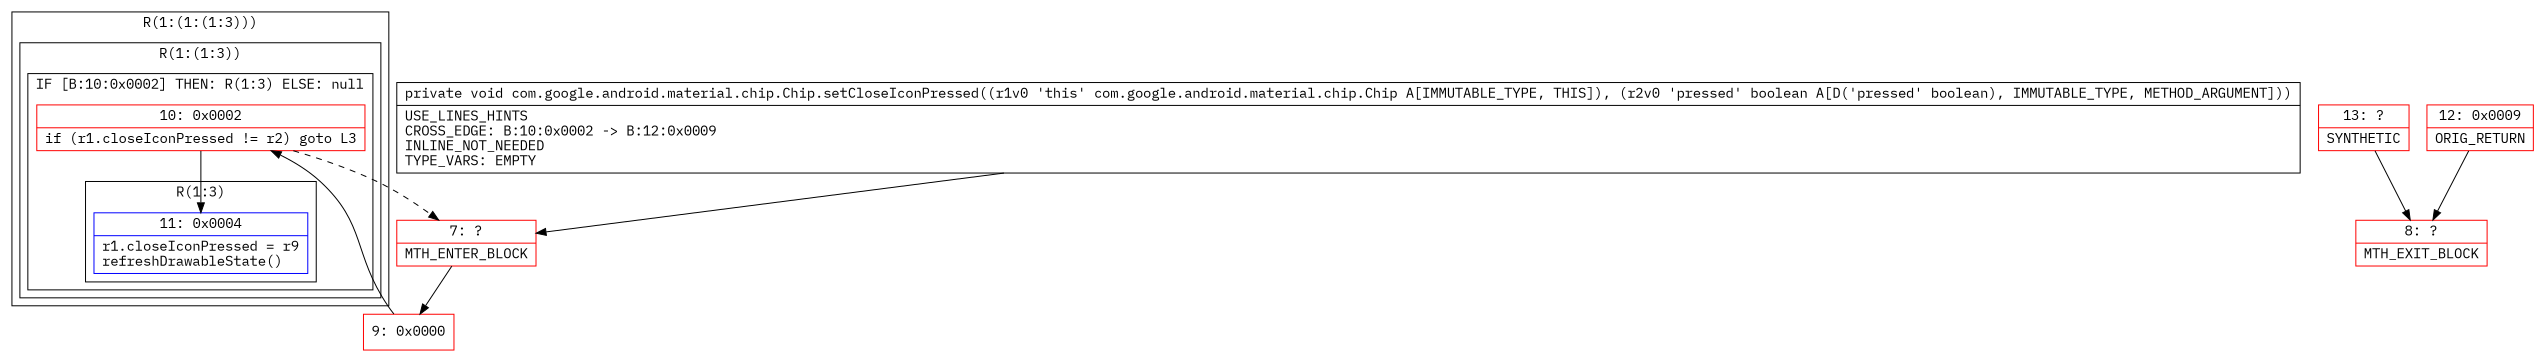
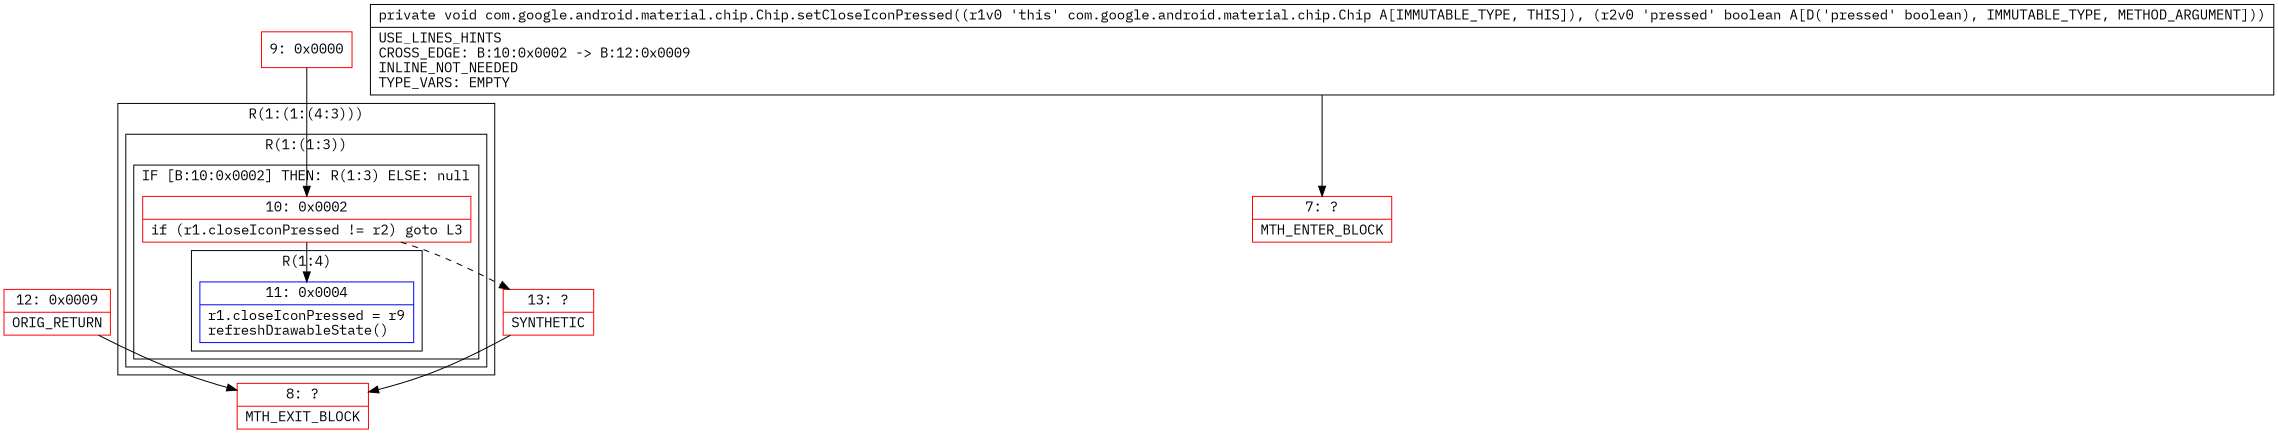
cluster "R(1:(1:(1:3)))": label "R(1:(1:(1:3)))" -> "R(1:(1:(4:3)))"
edge "10: 0x0002" -> "7: ?": now "10: 0x0002" -> "13: ?"
cluster "R(1:3)": label "R(1:3)" -> "R(1:4)"
edge "7: ?" -> "9: 0x0000": removed
